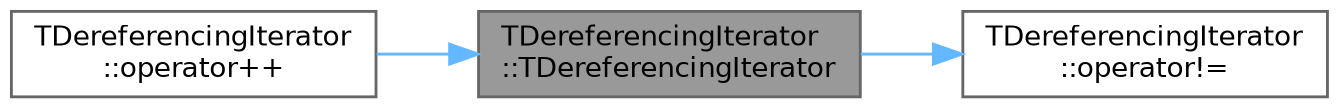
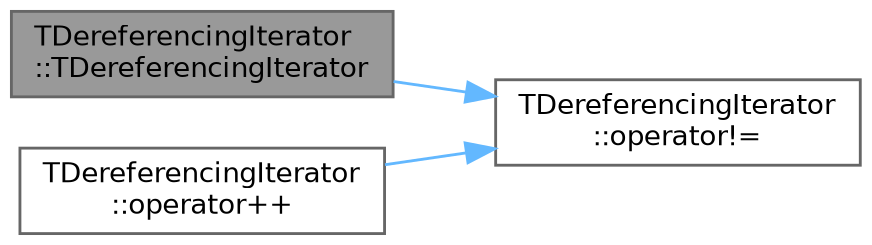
edge "TDereferencingIterator ::operator++" -> "TDereferencingIterator ::TDereferencingIterator": now "TDereferencingIterator ::operator++" -> "TDereferencingIterator ::operator!="
